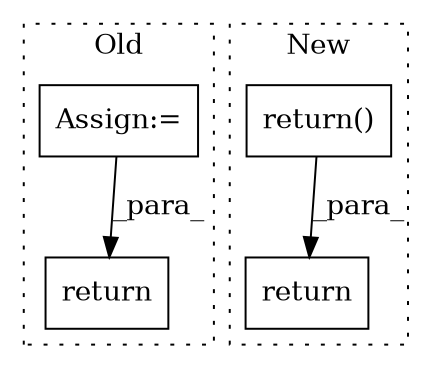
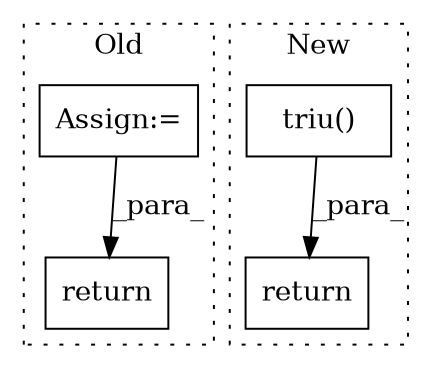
node "return()": label "return()" -> "triu()"
